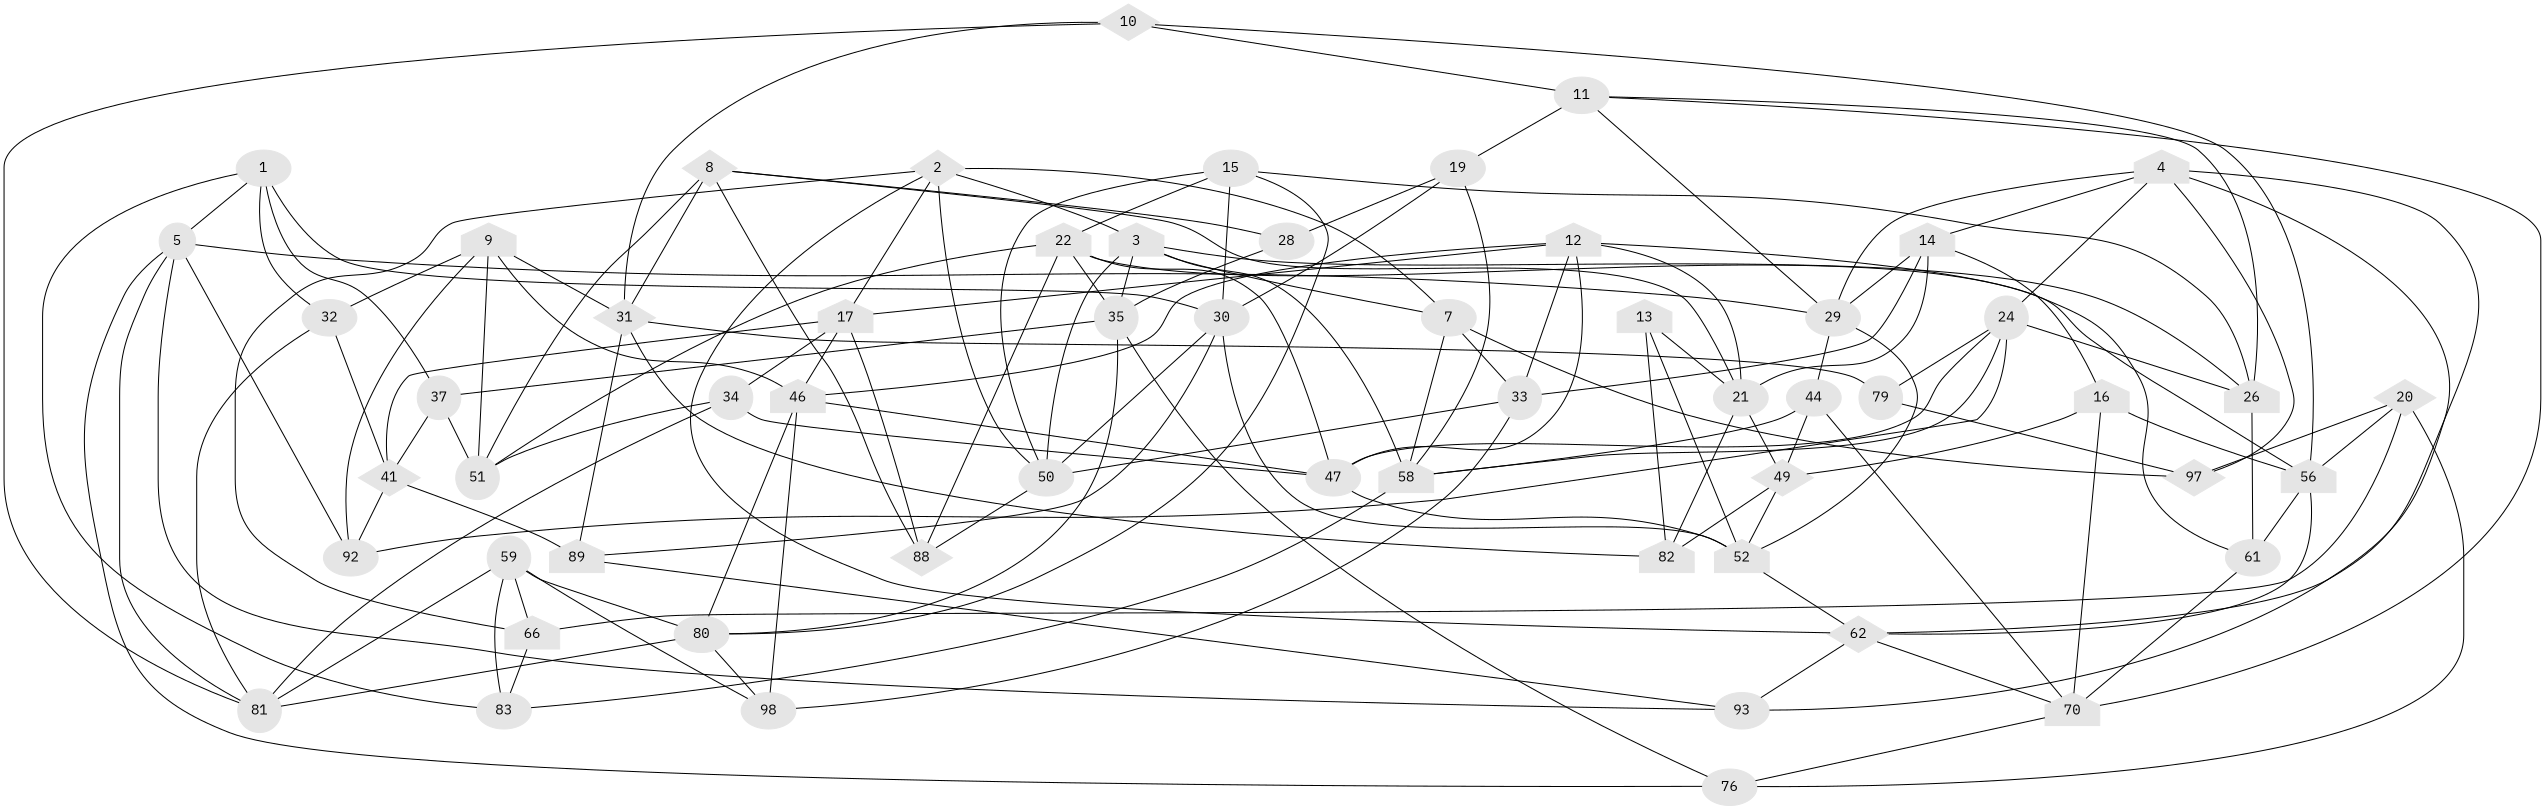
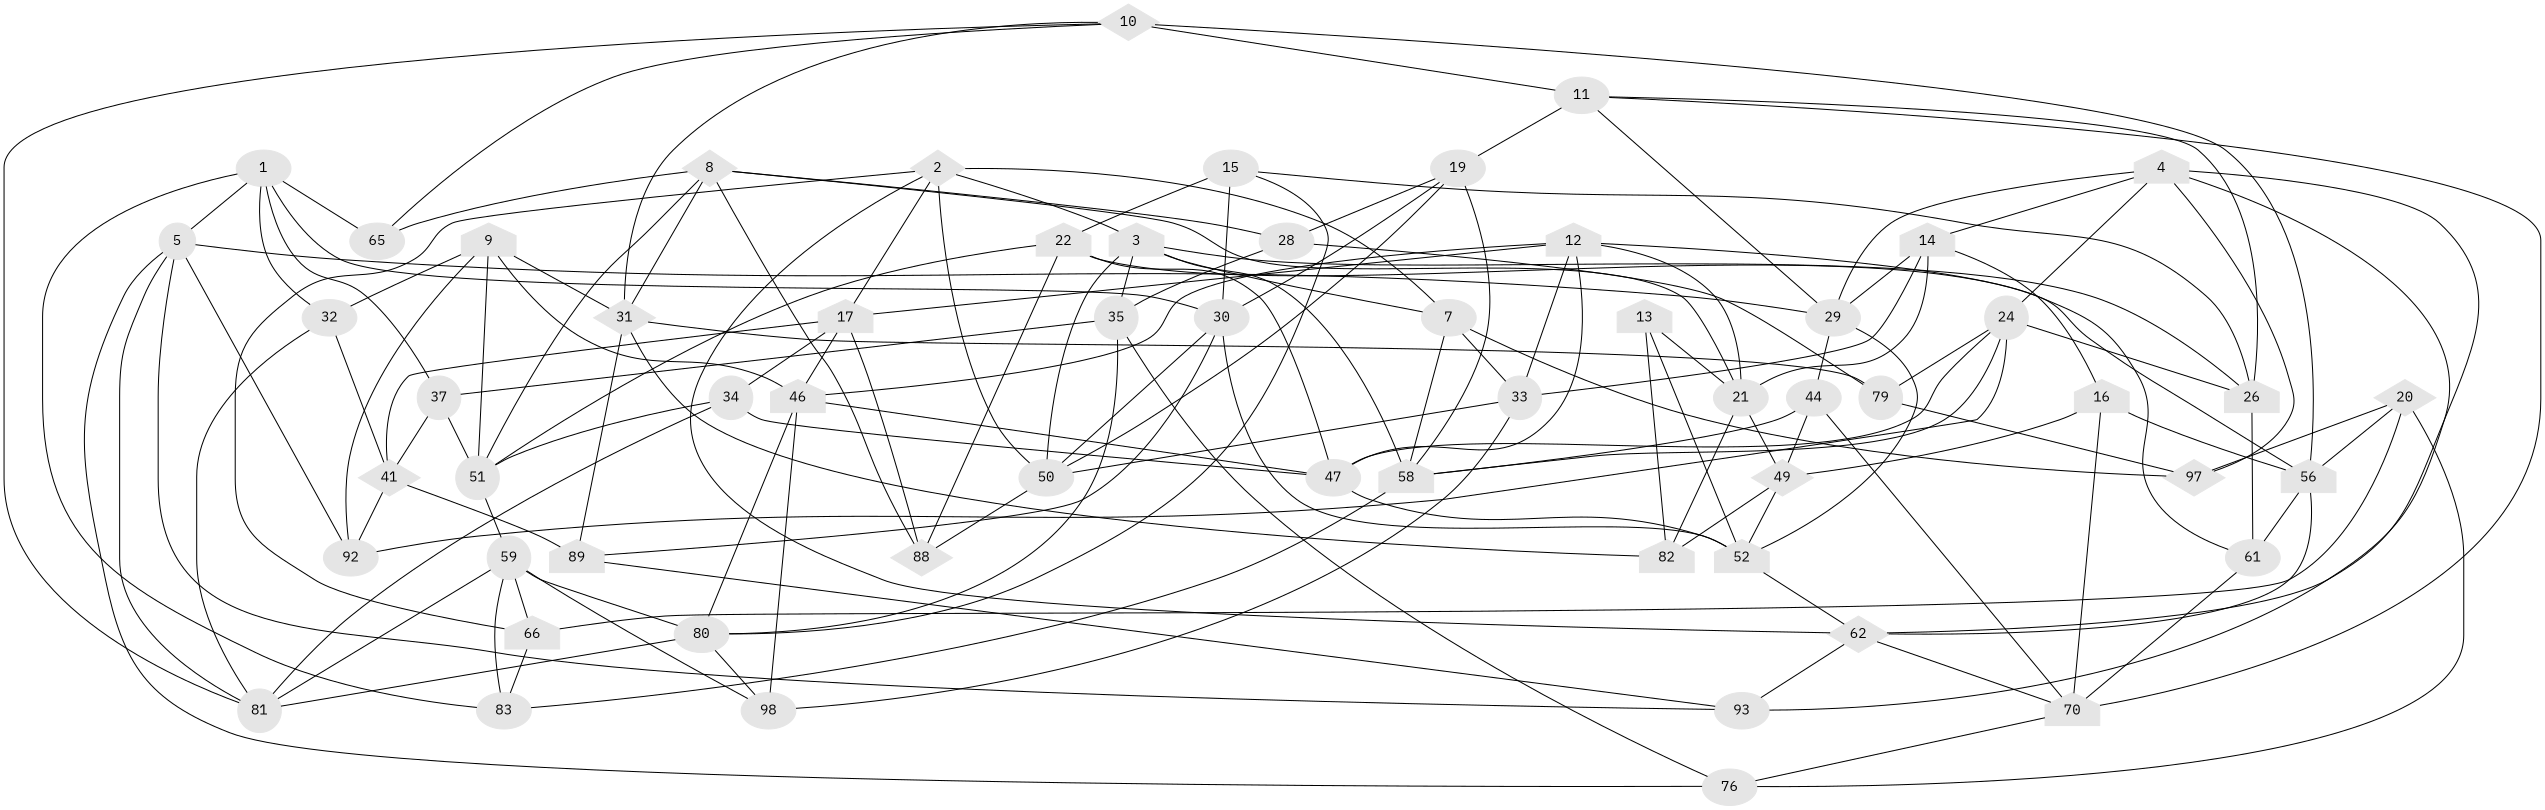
node "65": added
edge "15" -- "50": now "19" -- "50"
edge "22" -- "35": removed
edge "28" -- "79": added
edge "51" -- "59": added
